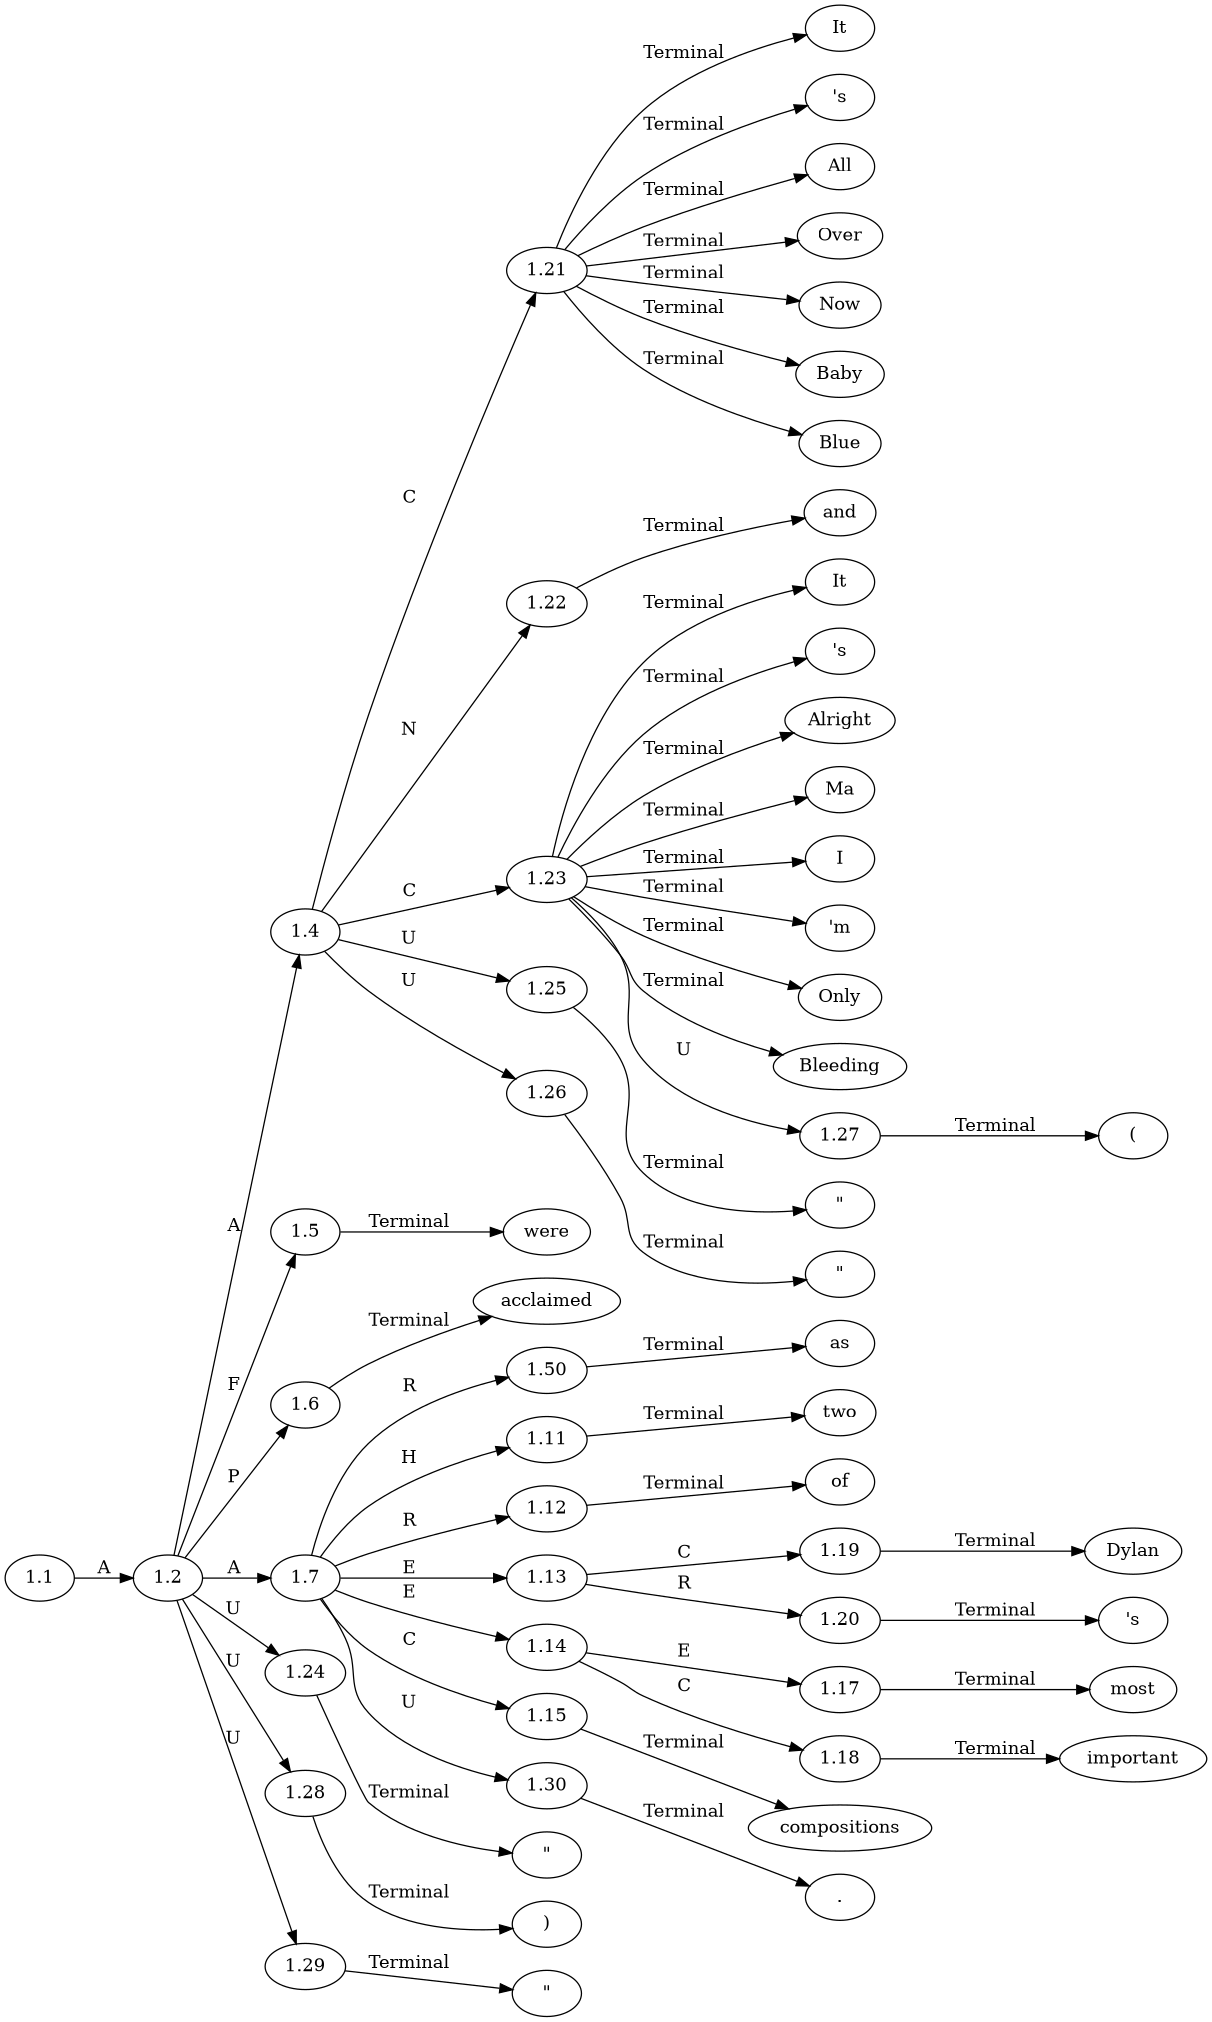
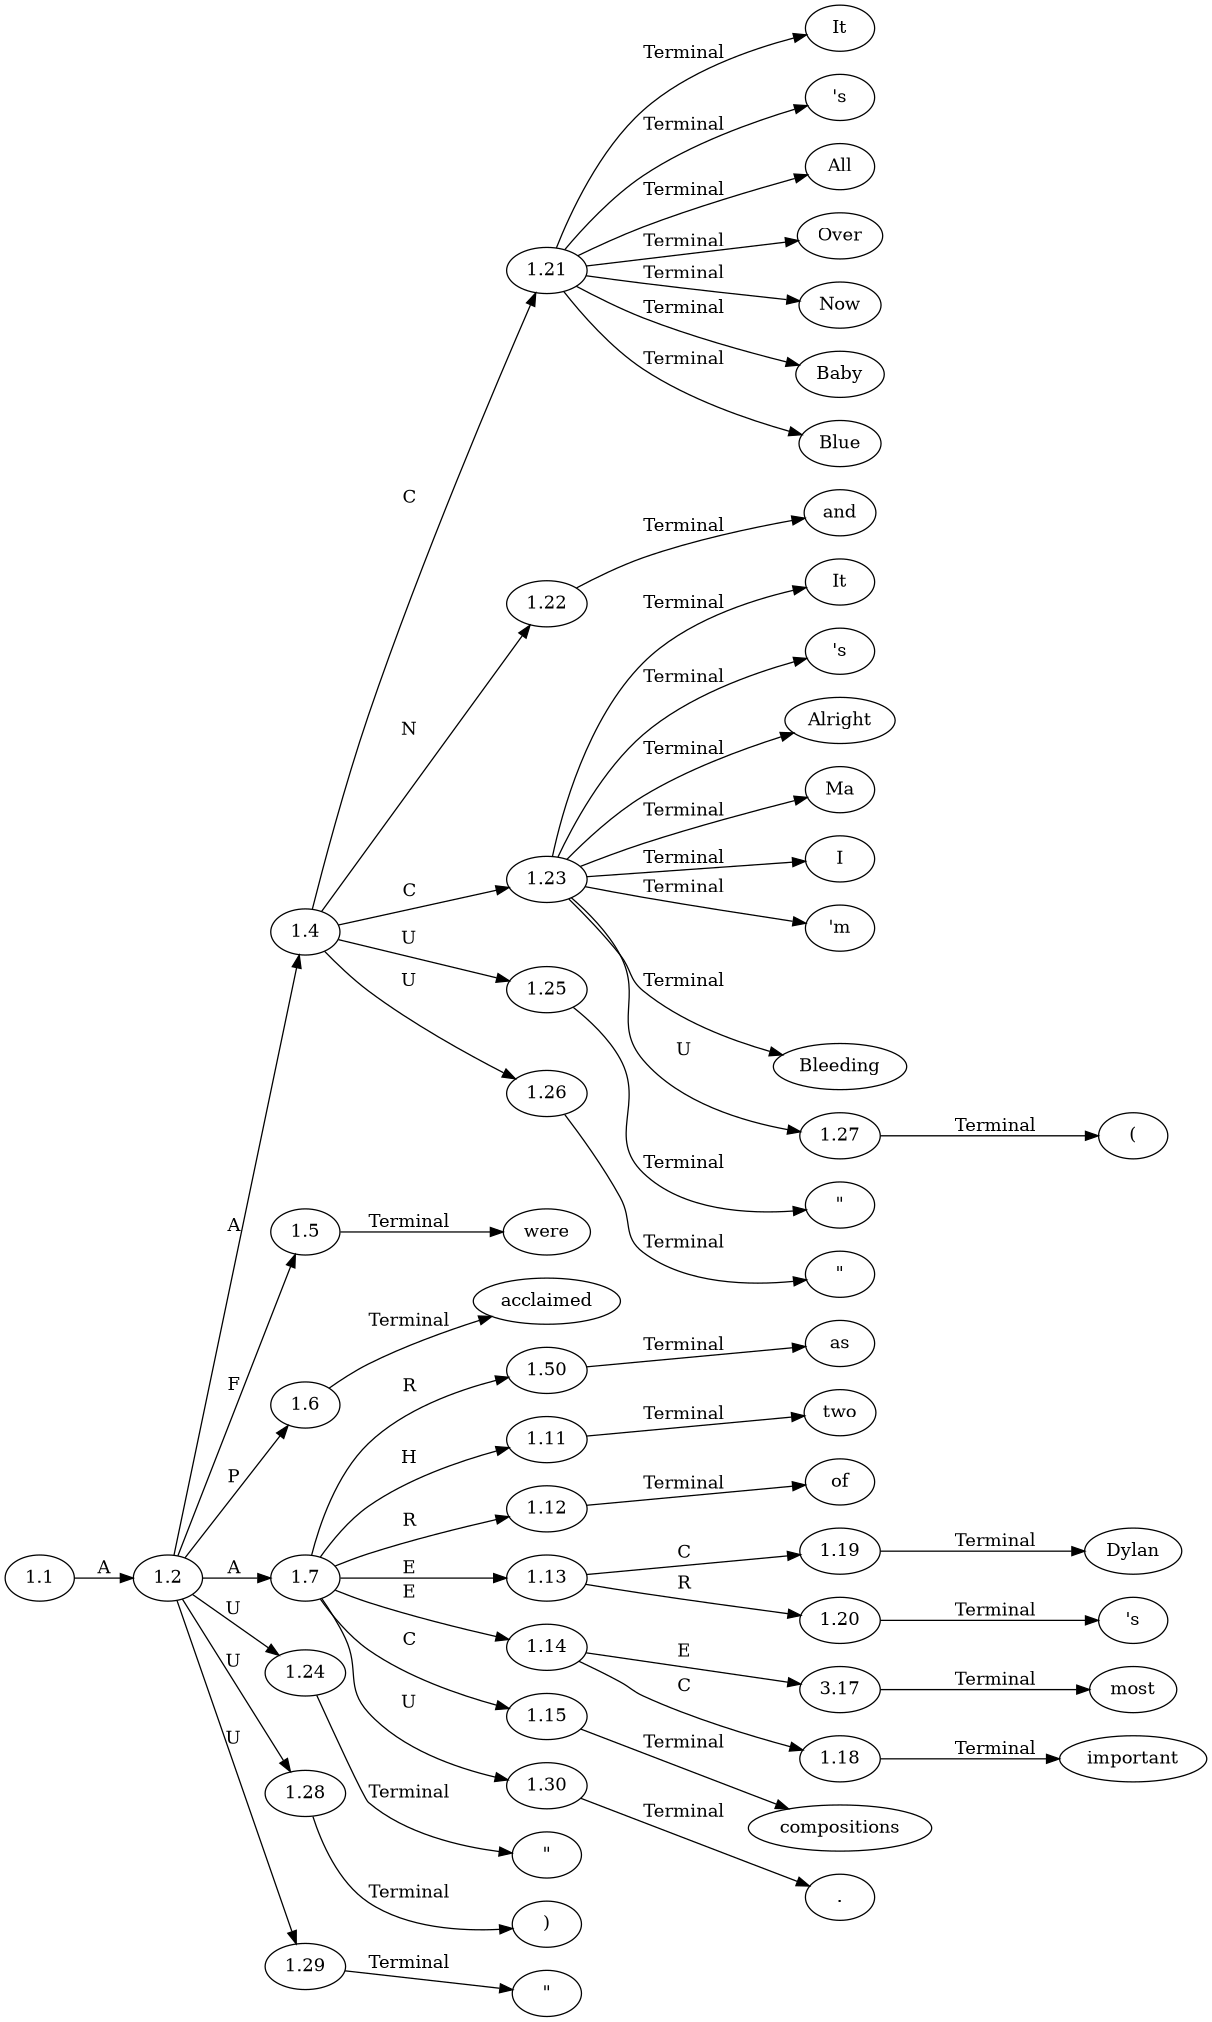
node "Only": removed
node "1.17": label "1.17" -> "3.17"
